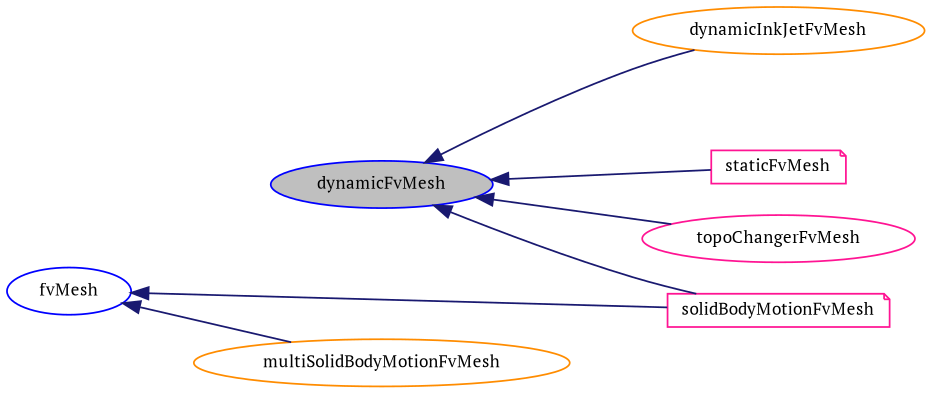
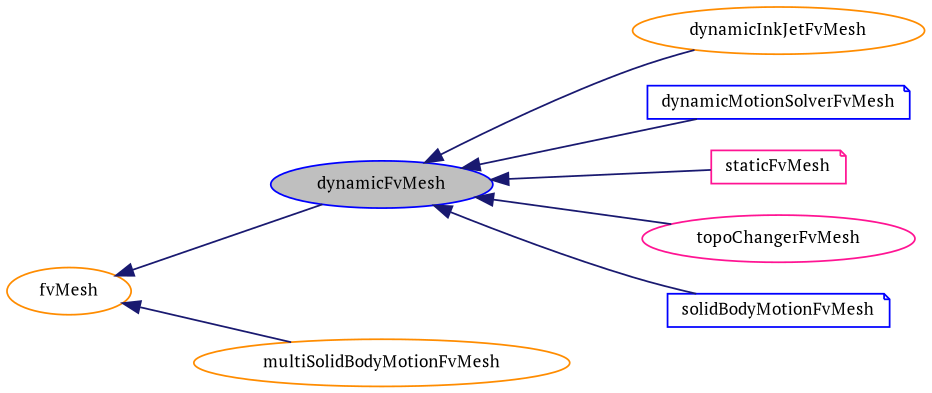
node "dynamicMotionSolverFvMesh": added
node "fvMesh": color blue -> darkorange
edge "solidBodyMotionFvMesh" -> "fvMesh": now "dynamicFvMesh" -> "fvMesh"
node "solidBodyMotionFvMesh": color deeppink -> blue
